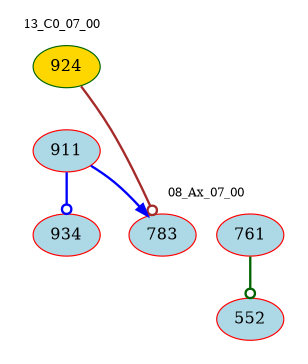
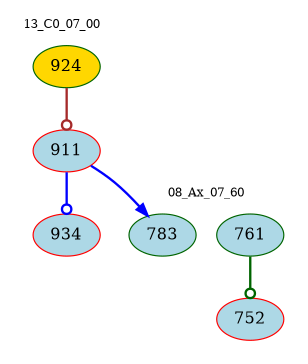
edge "924" -> "783": now "924" -> "911"
cluster "08_Ax_07_00": label "08_Ax_07_00" -> "08_Ax_07_60"
node "783": color red -> darkgreen
node "761": color red -> darkgreen
node "552": label "552" -> "752"
